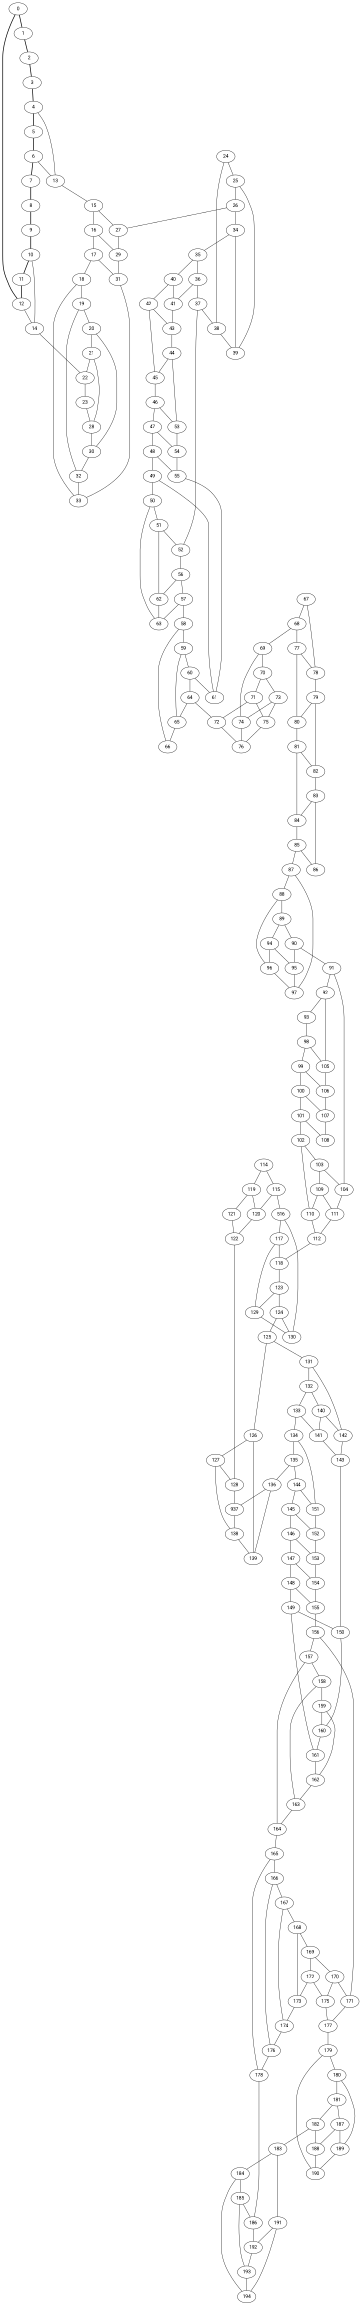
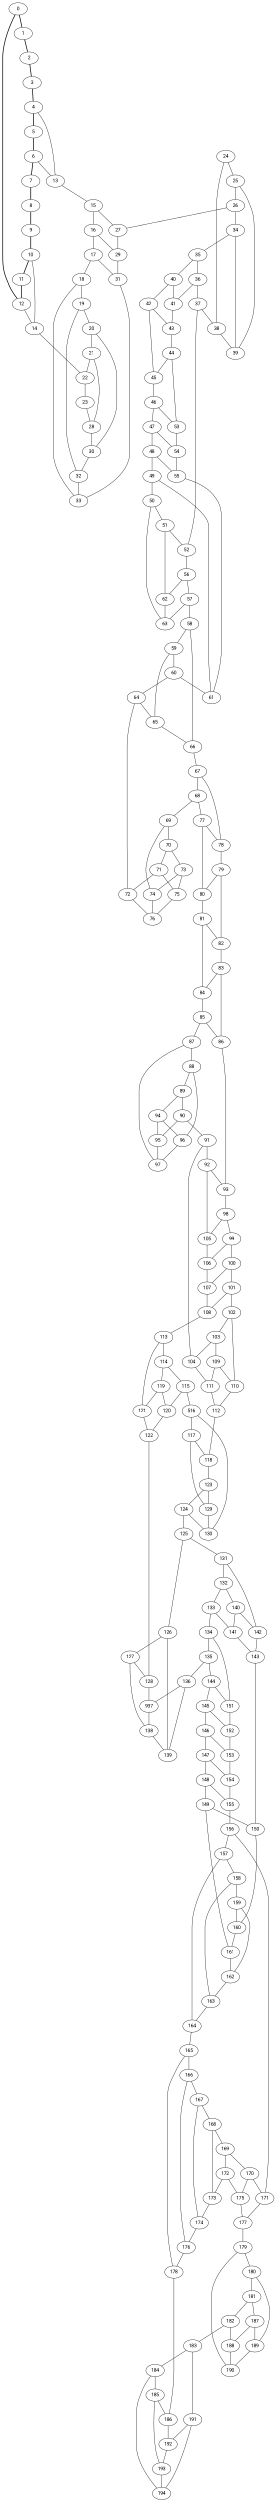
edge "66" -- "67": added
edge "86" -- "93": added
node "113": added
